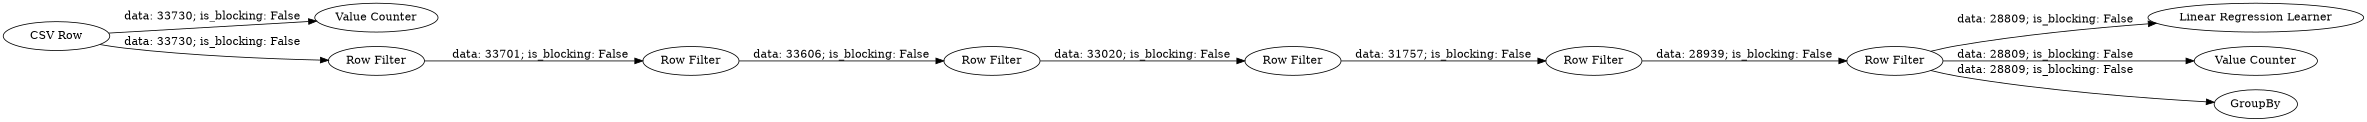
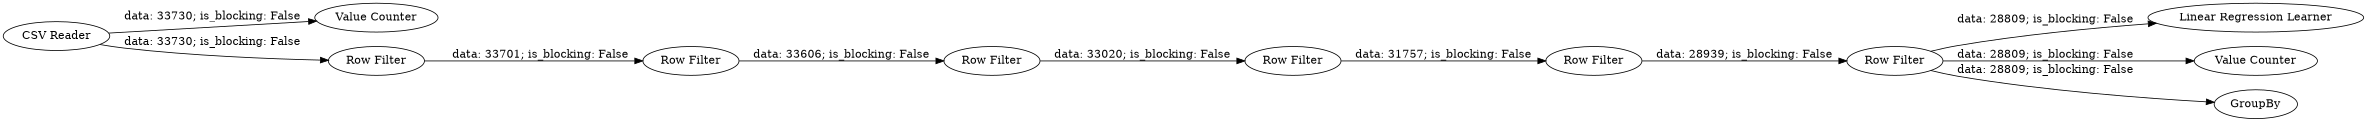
node "CSV Row": label "CSV Row" -> "CSV Reader"
